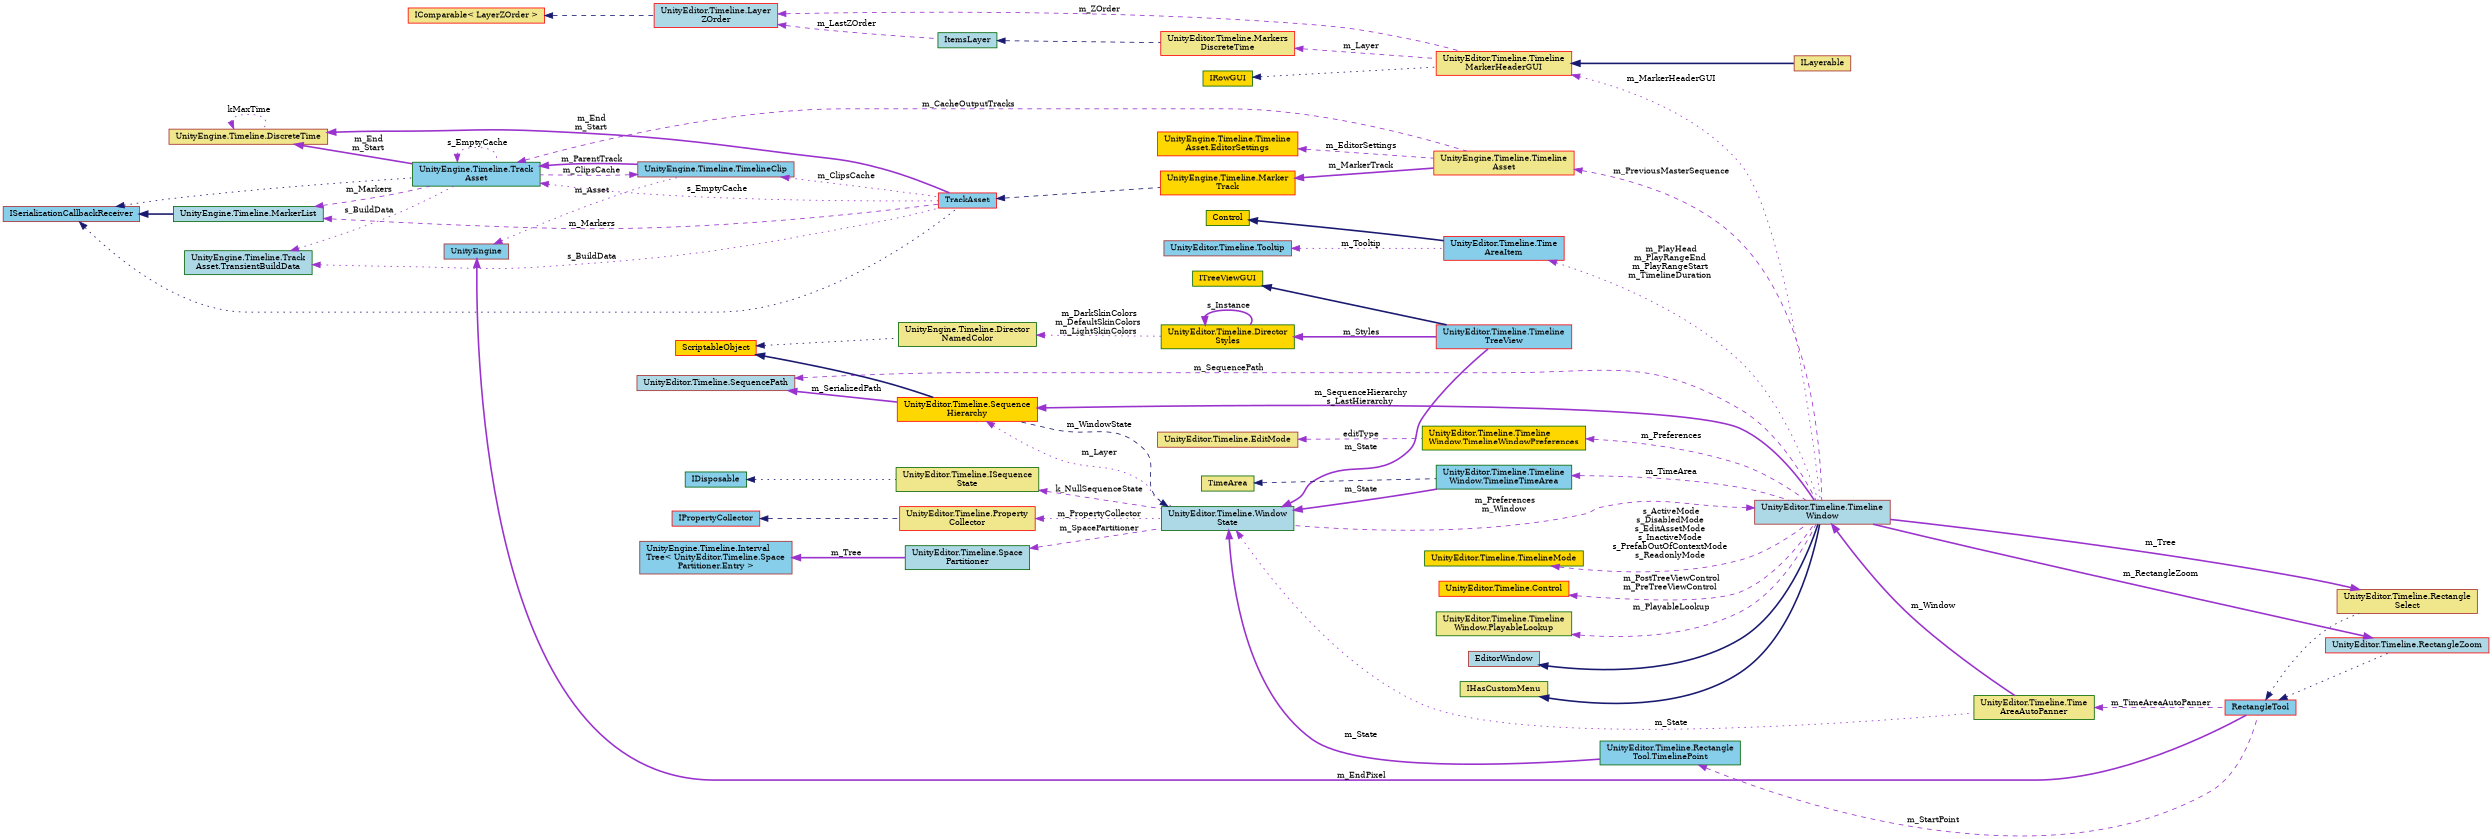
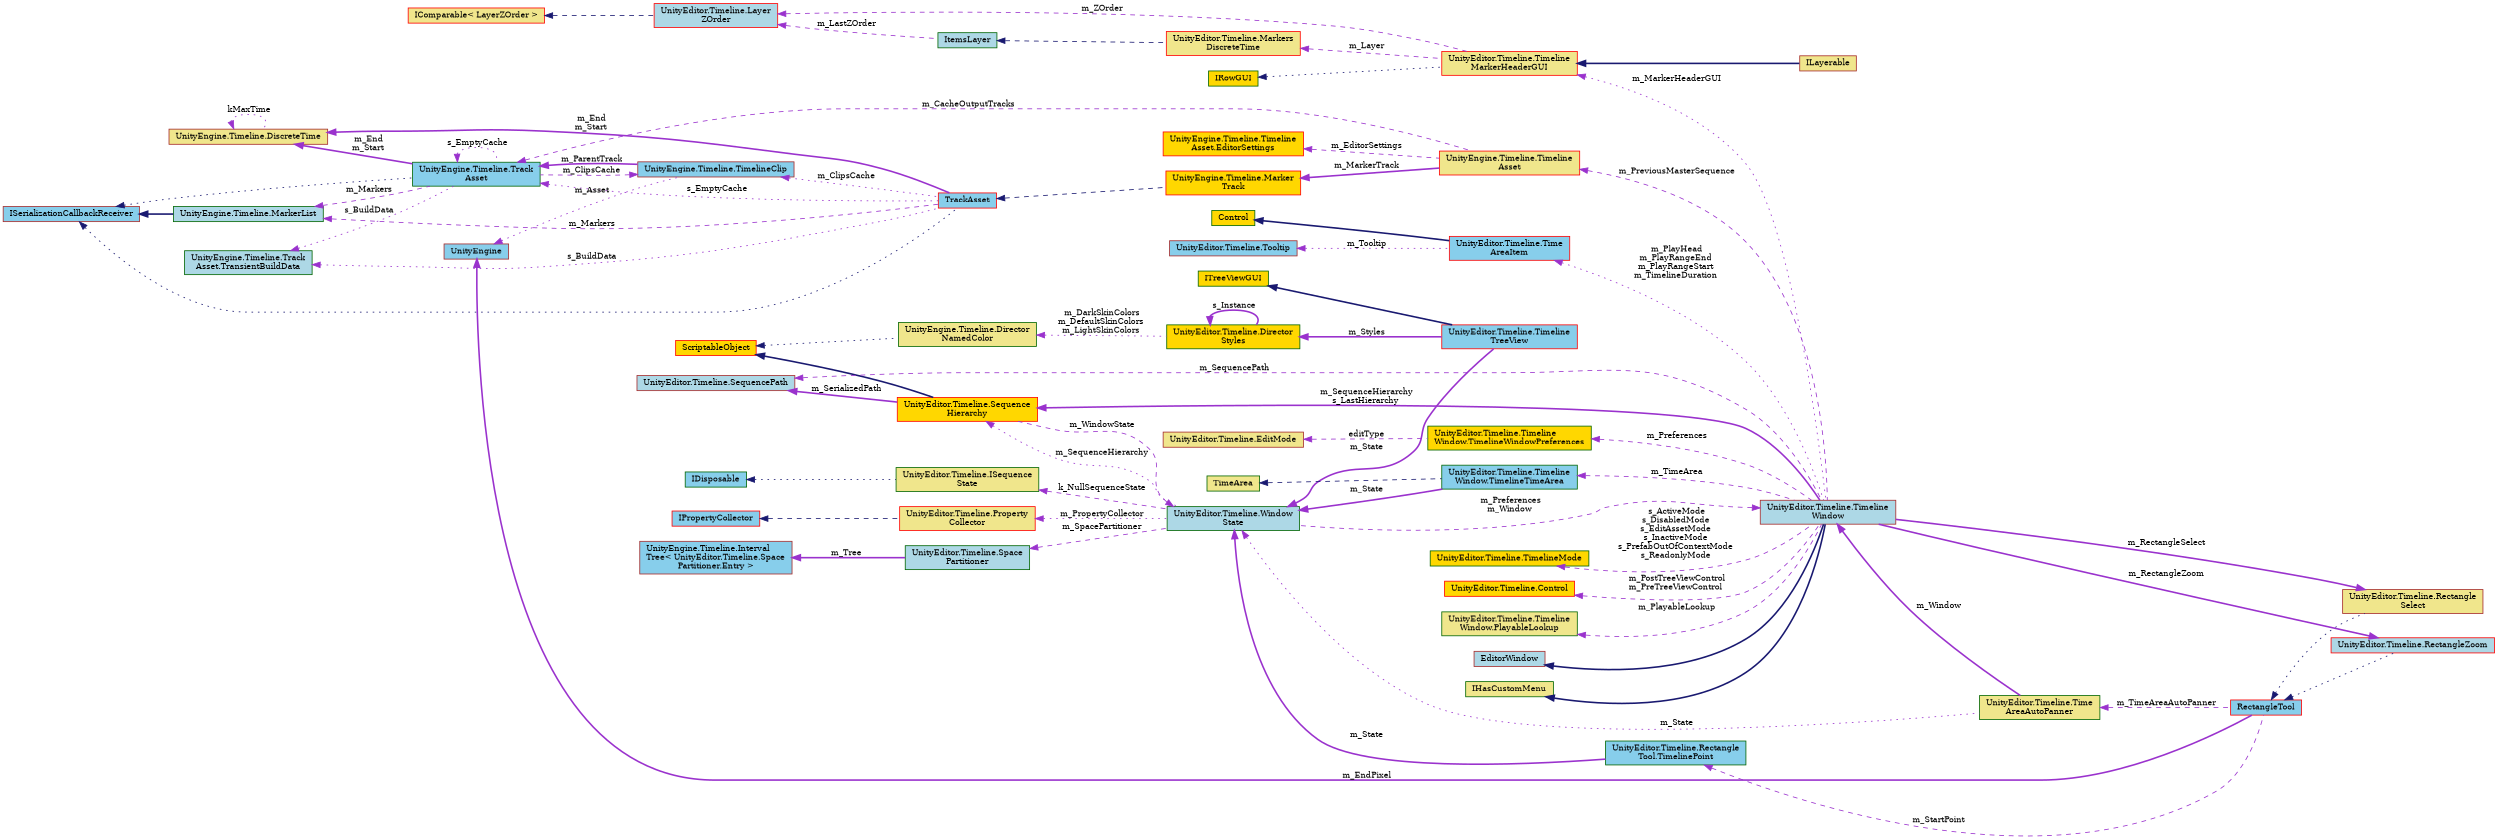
edge "UnityEditor.Timeline.Sequence Hierarchy" -> "UnityEditor.Timeline.Window State": color midnightblue -> darkorchid3
edge "UnityEditor.Timeline.Window State" -> "UnityEditor.Timeline.Sequence Hierarchy": label " m_Layer" -> " m_SequenceHierarchy"
edge "UnityEditor.Timeline.Timeline Window" -> "UnityEditor.Timeline.Rectangle Select": label " m_Tree" -> " m_RectangleSelect"
